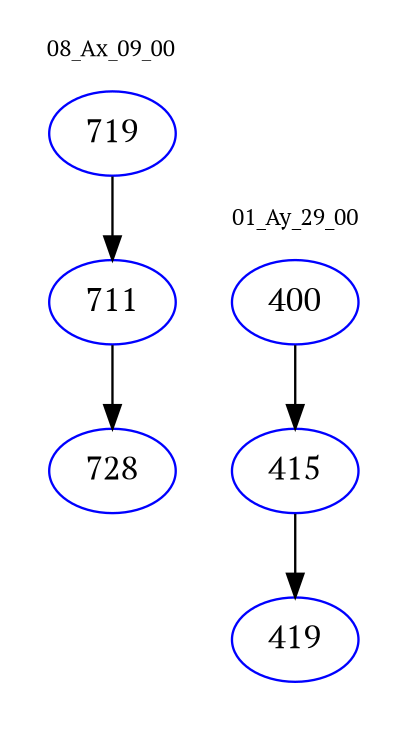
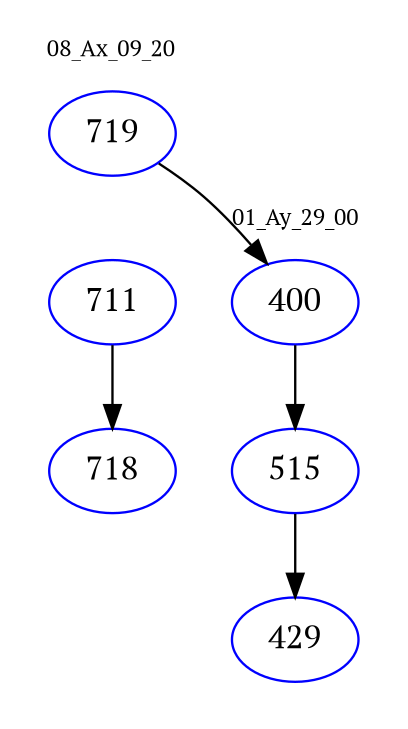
cluster "08_Ax_09_00": label "08_Ax_09_00" -> "08_Ax_09_20"
edge "719" -> "711": now "719" -> "400"
node "728": label "728" -> "718"
node "415": label "415" -> "515"
node "419": label "419" -> "429"
